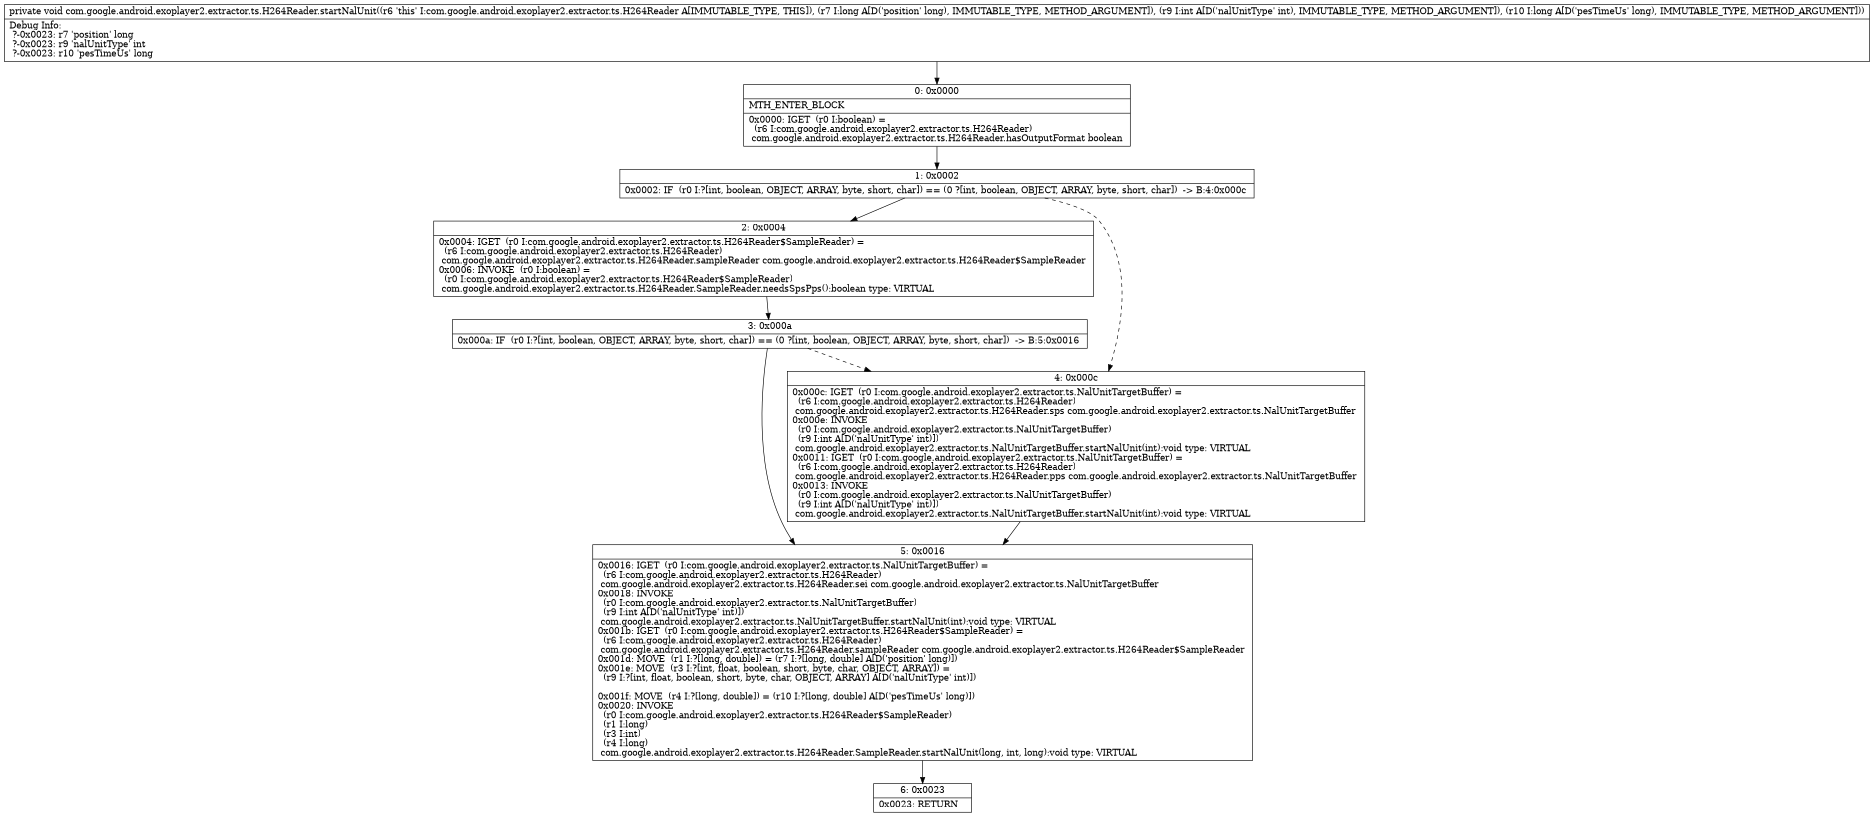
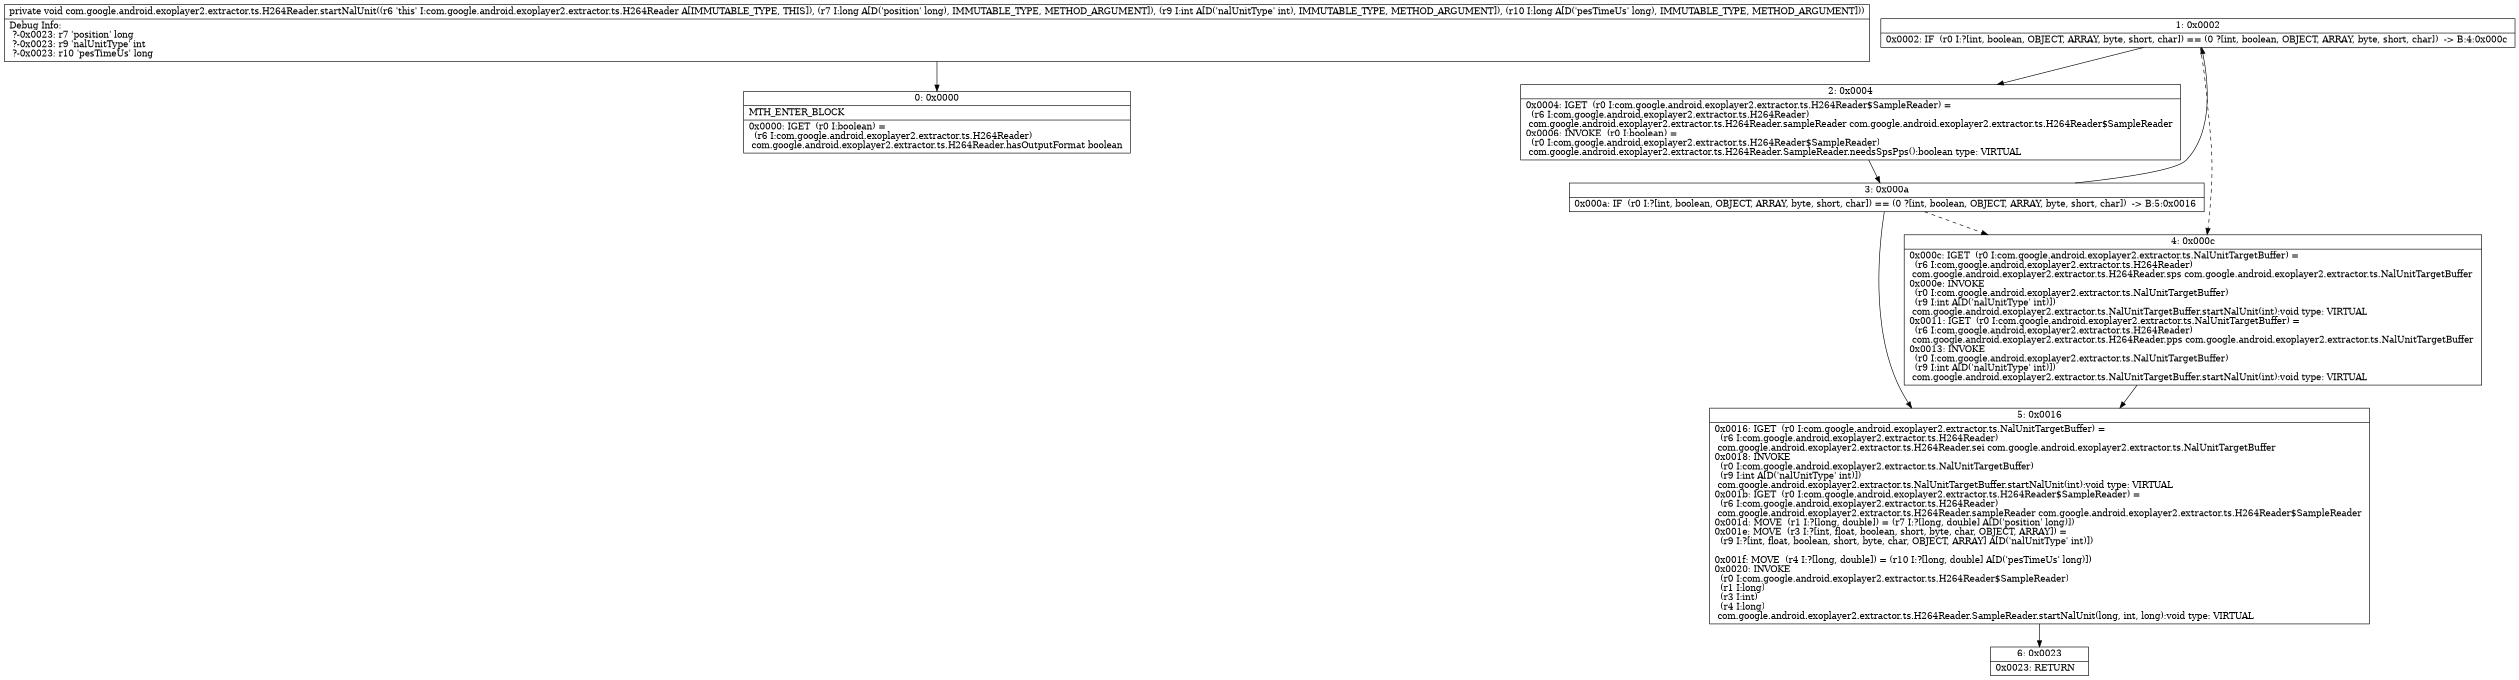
edge "0: 0x0000" -> "1: 0x0002": now "3: 0x000a" -> "1: 0x0002"
